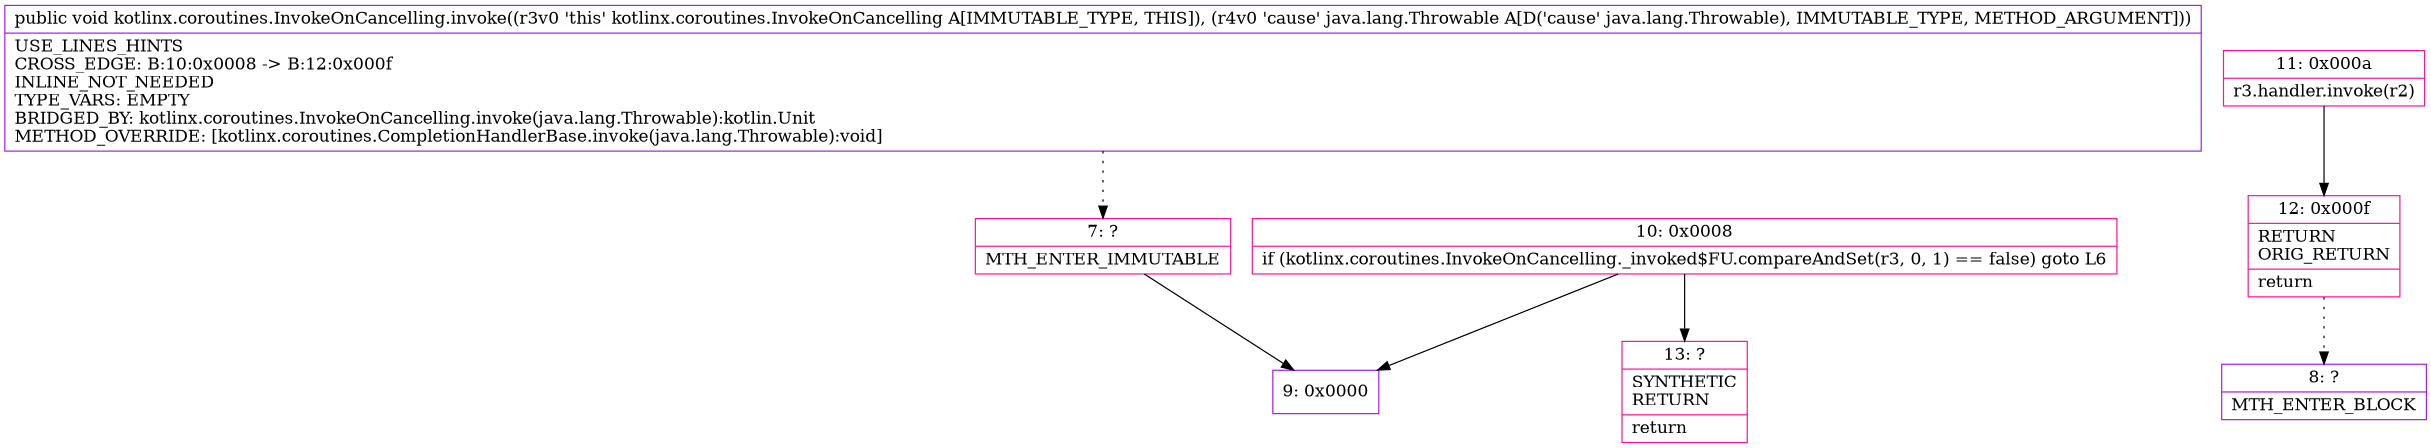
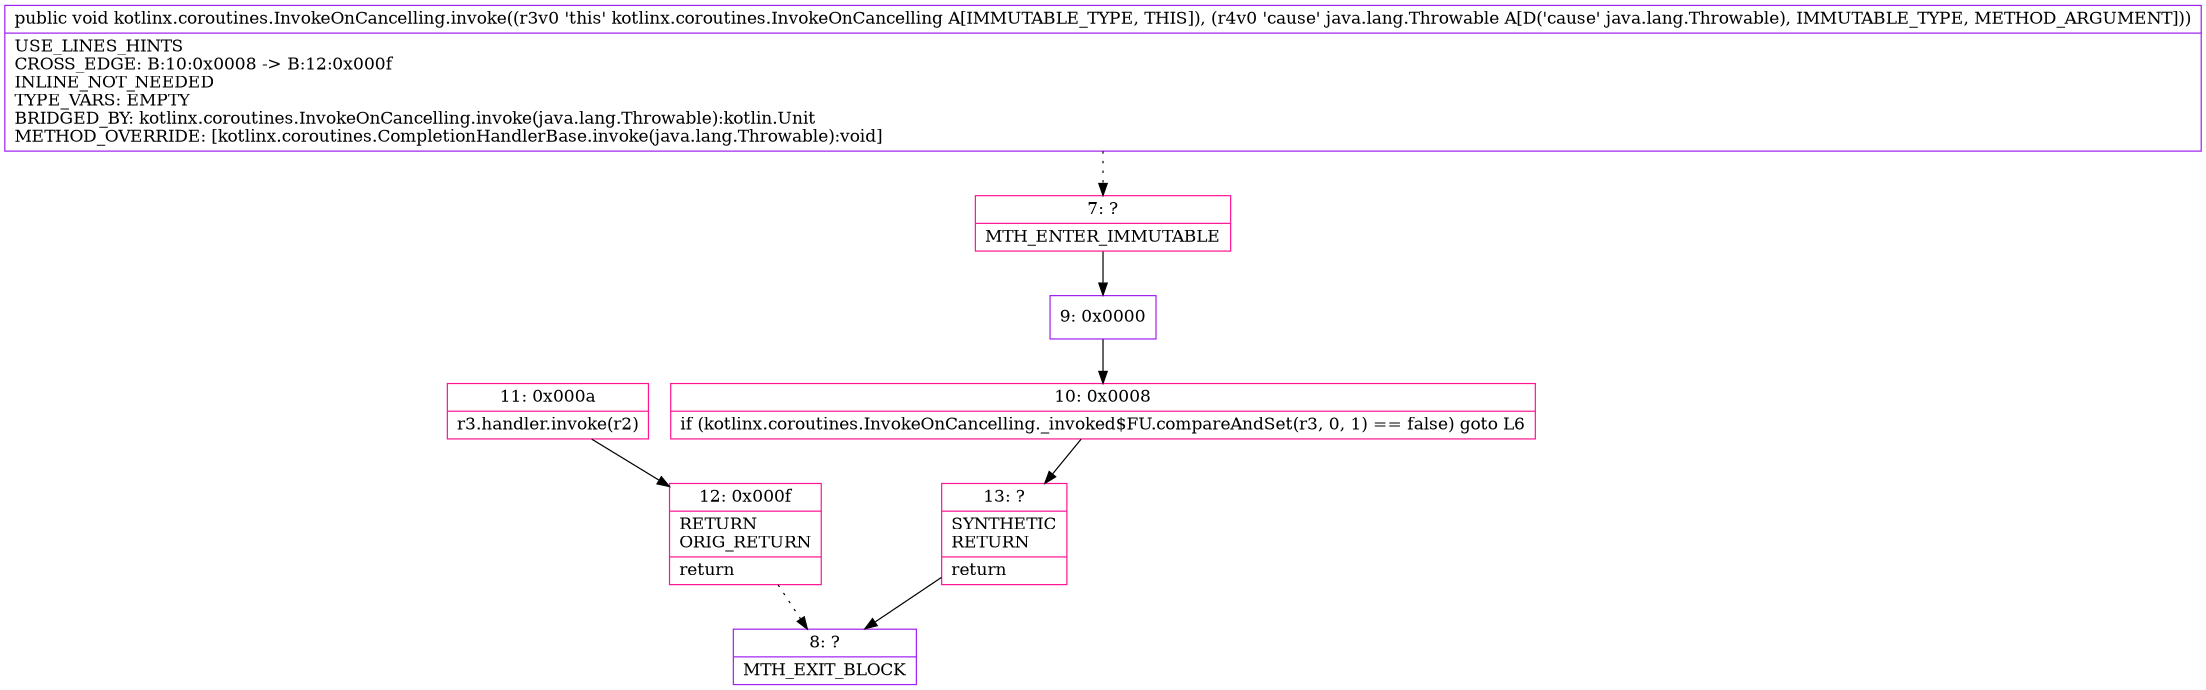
edge "10: 0x0008" -> "9: 0x0000": reversed
node "8: ?": text "MTH_ENTER_BLOCK" -> "MTH_EXIT_BLOCK"
edge "13: ?" -> "8: ?": added
